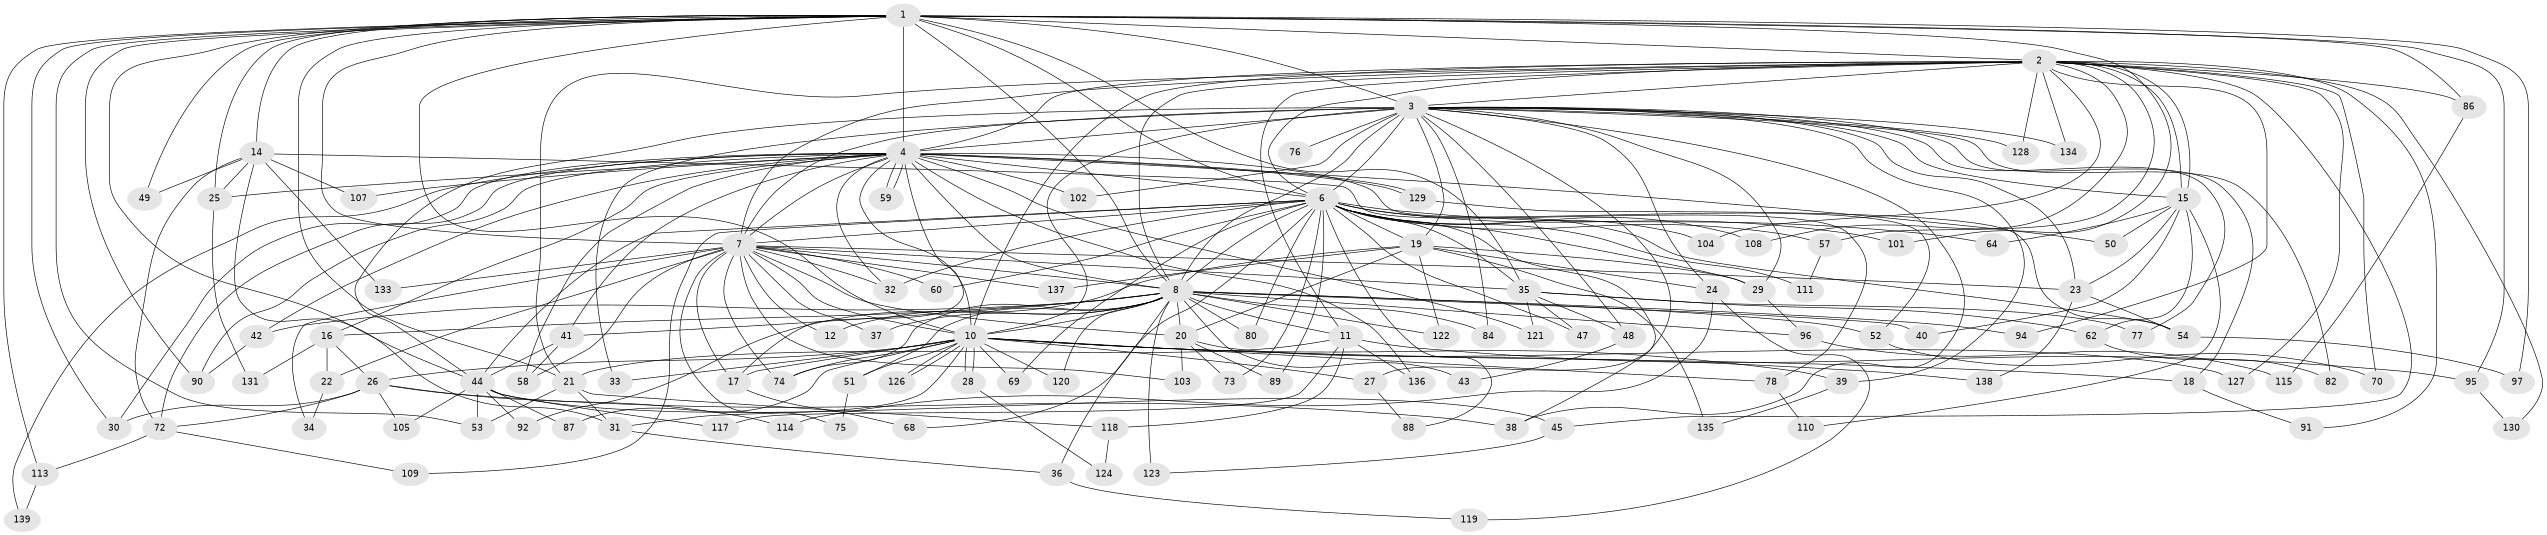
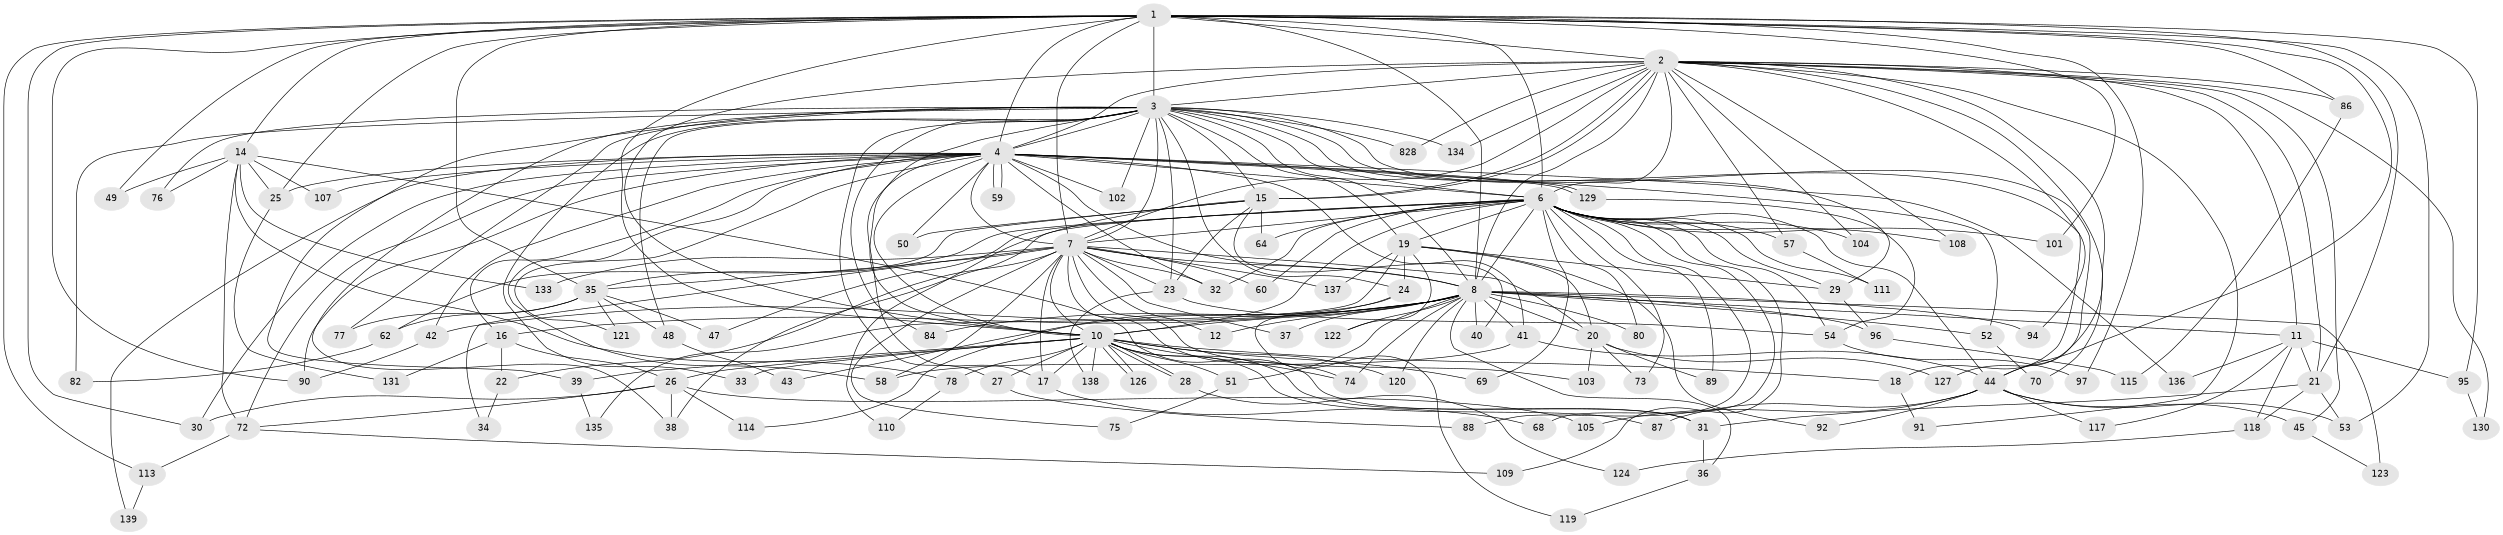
node "128": label "128" -> "828"
edge "14" -- "76": added
edge "6" -- "10": added
